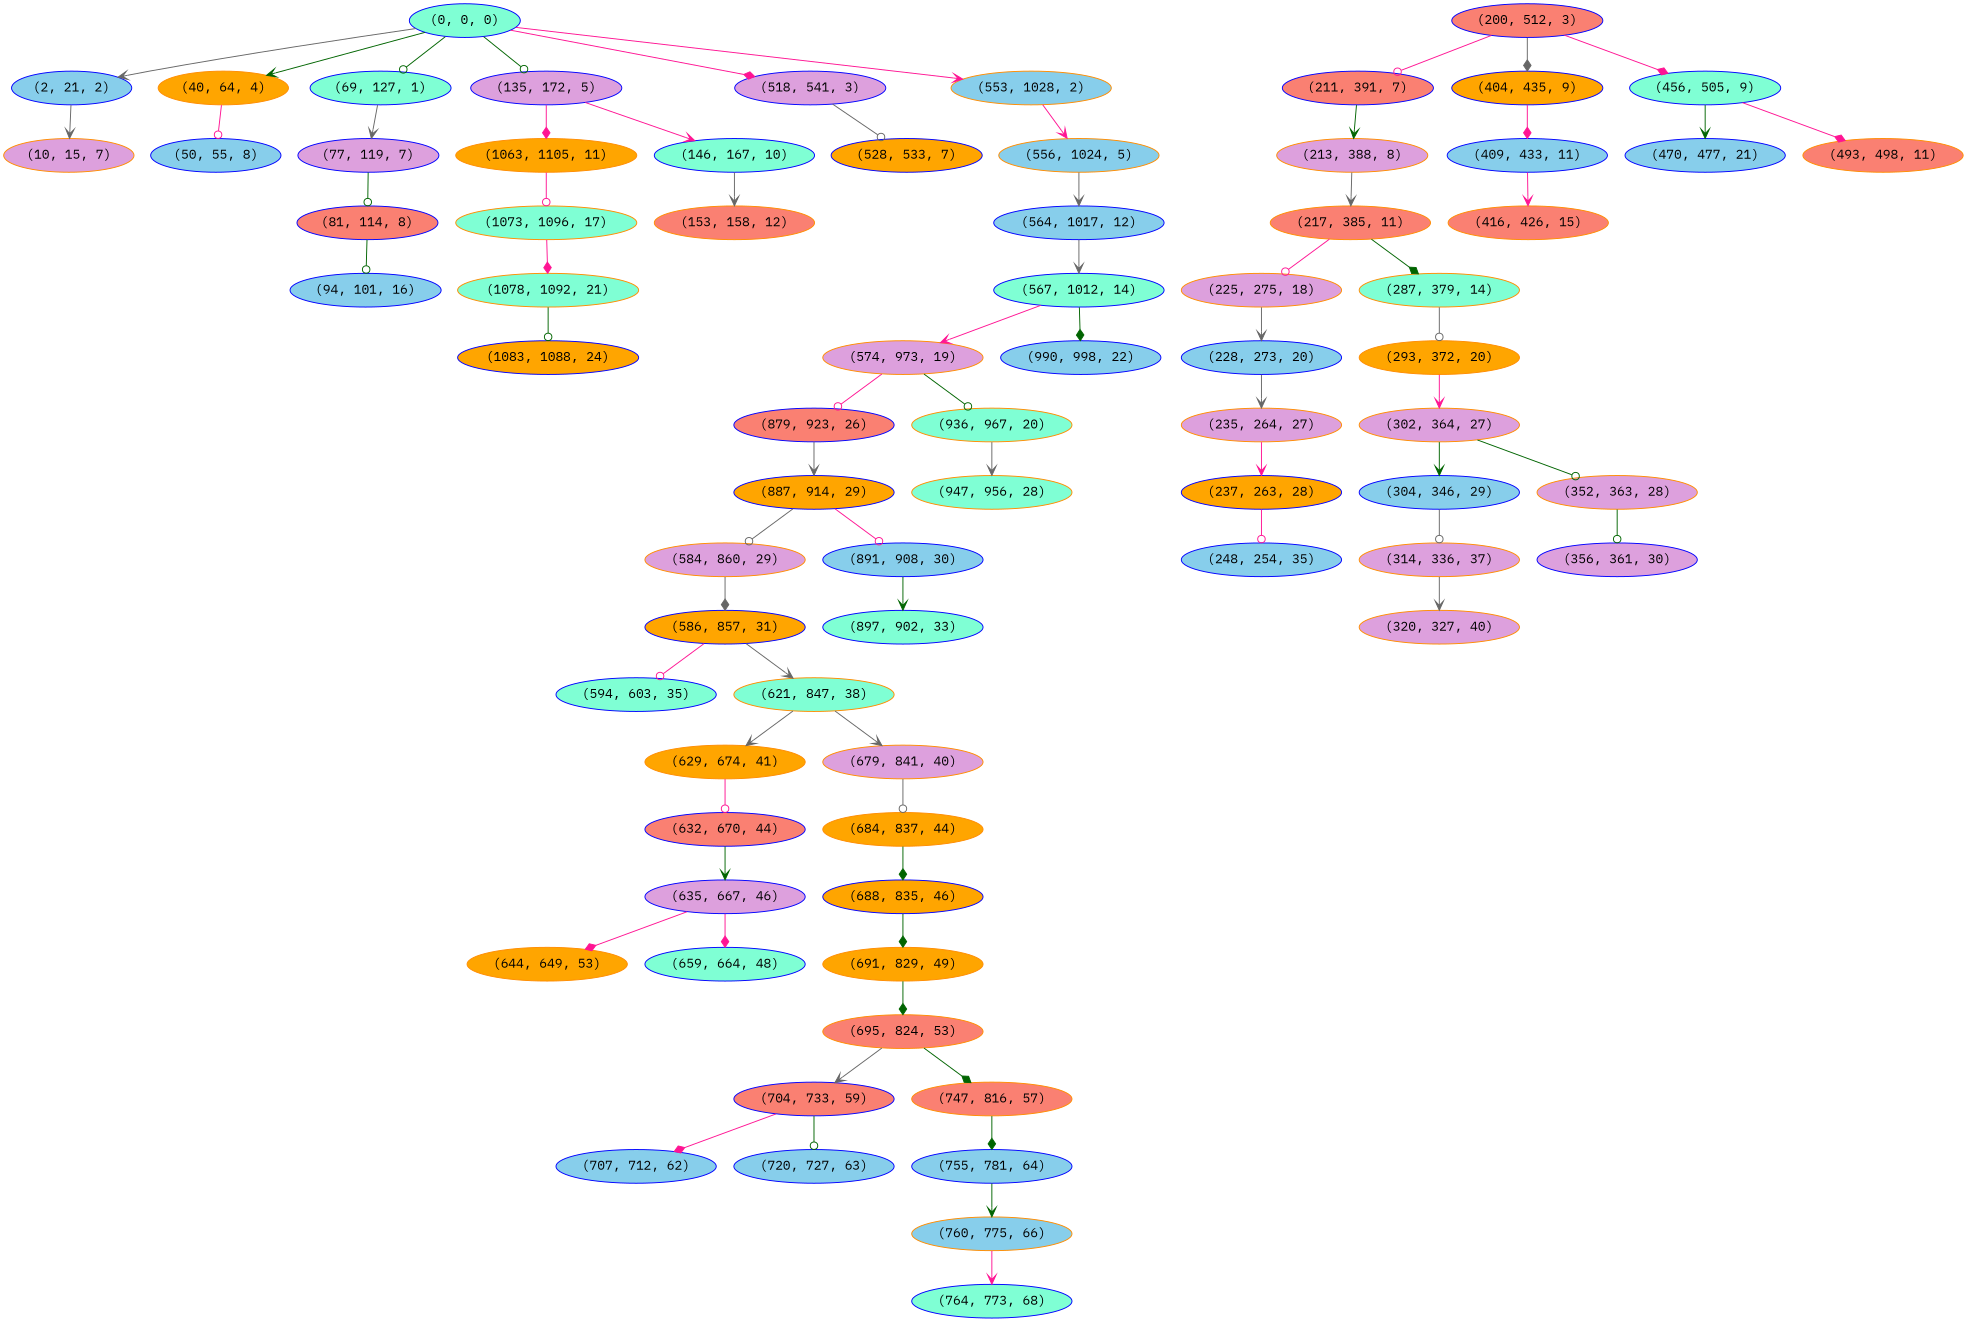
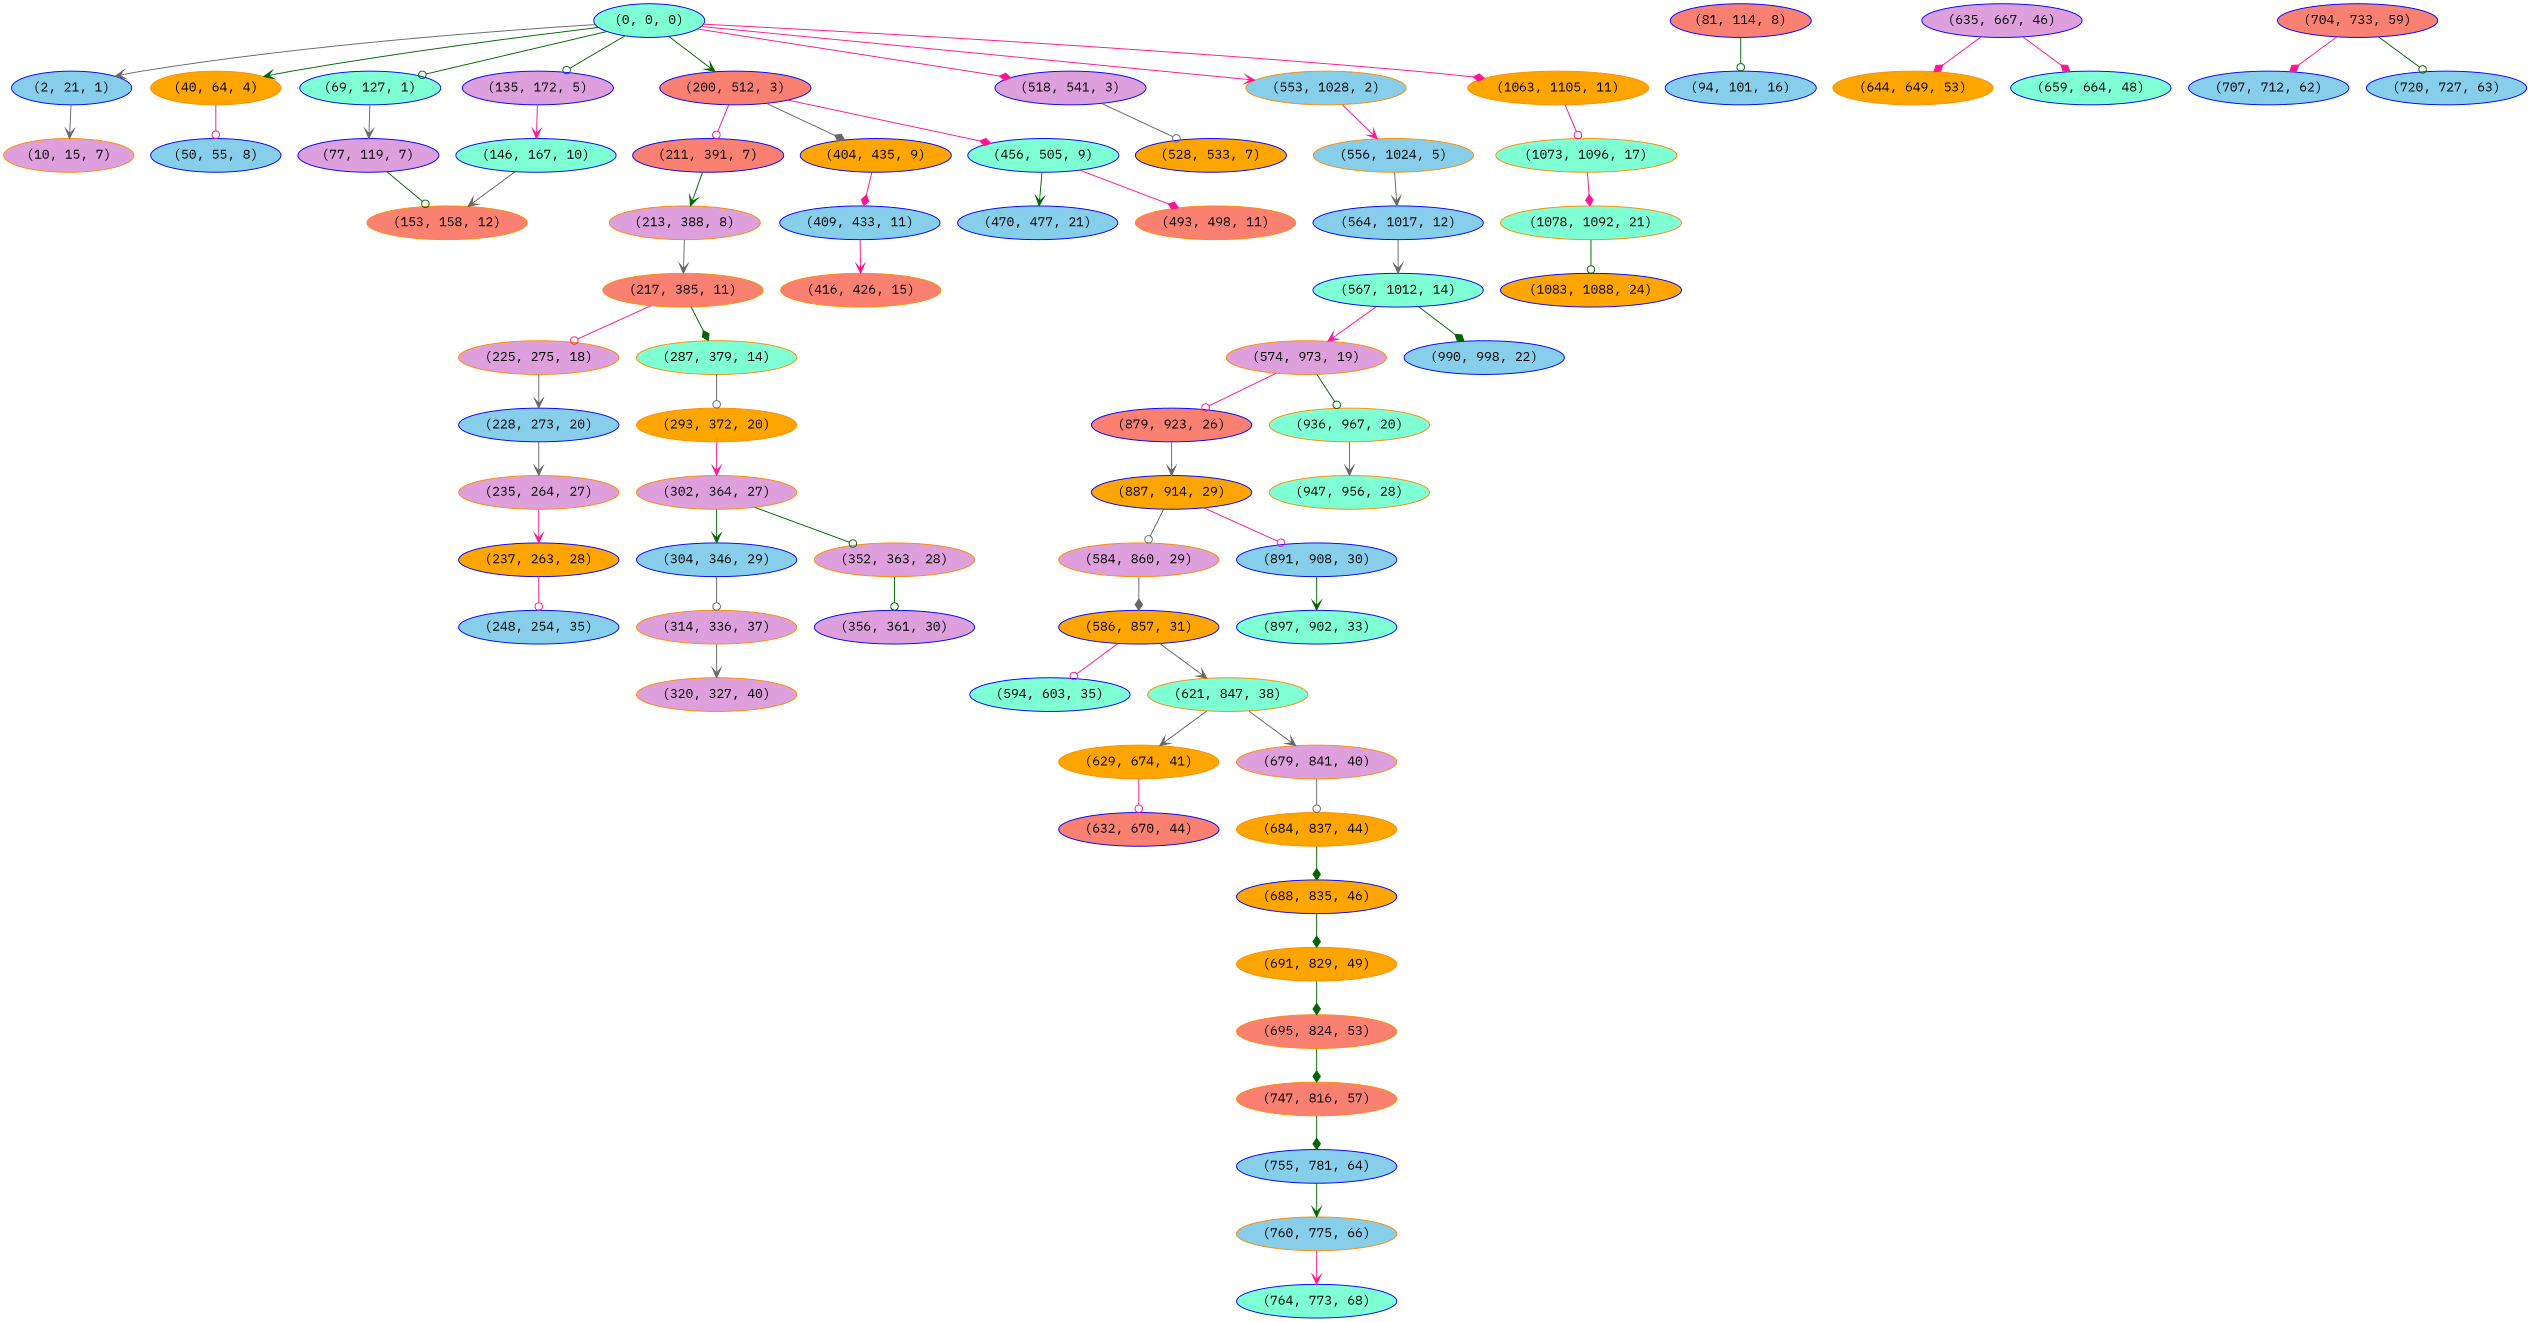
edge "(0, 0, 0)" -> "(200, 512, 3)": added
node "(2, 21, 2)": label "(2, 21, 2)" -> "(2, 21, 1)"
edge "(135, 172, 5)" -> "(1063, 1105, 11)": now "(0, 0, 0)" -> "(1063, 1105, 11)"
edge "(77, 119, 7)" -> "(81, 114, 8)": now "(77, 119, 7)" -> "(153, 158, 12)"
edge "(632, 670, 44)" -> "(635, 667, 46)": removed
edge "(695, 824, 53)" -> "(704, 733, 59)": removed
